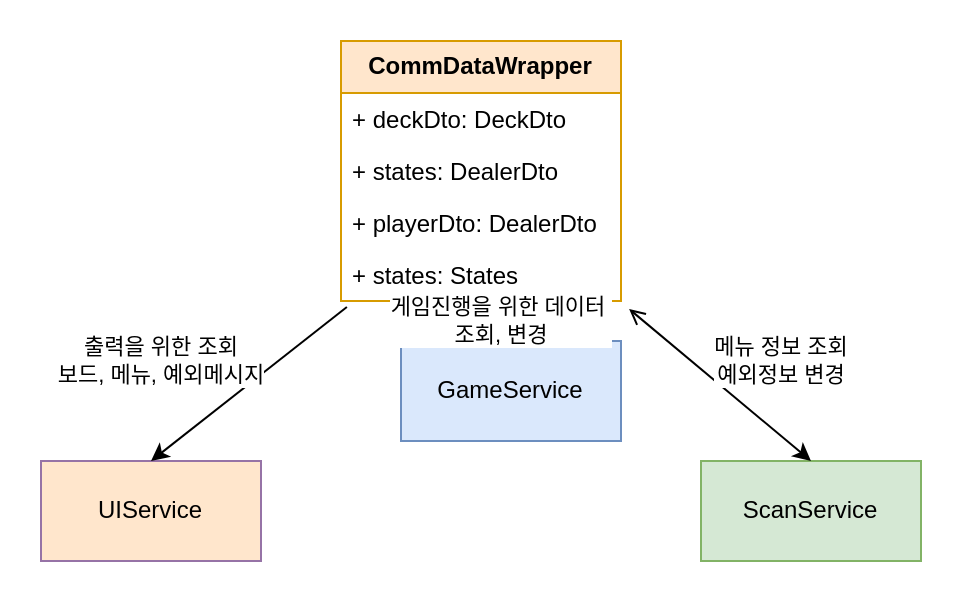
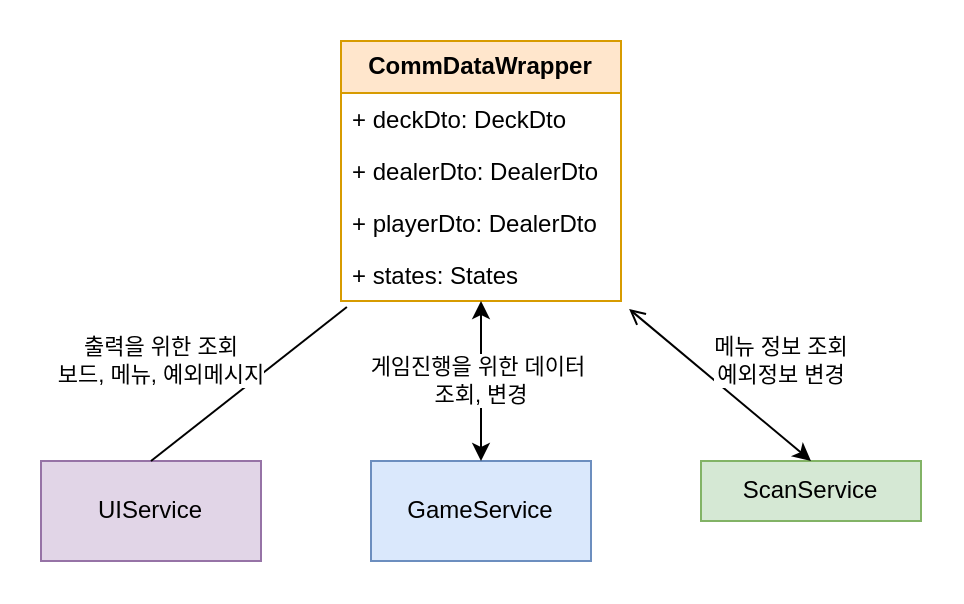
node "+ states: DealerDto": label "+ states: DealerDto" -> "+ dealerDto: DealerDto"
node "GameService": moved (511, 391) -> (481, 511)
edge "+ states: States" -> "UIService": arrowhead classic -> none
node "UIService": fillcolor #ffe6cc -> #e1d5e7
node "ScanService": size 220x100 -> 220x60
